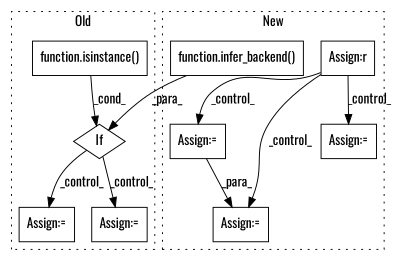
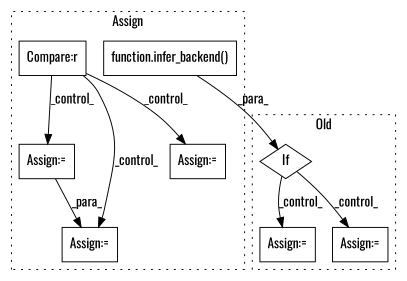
cluster "New": label "New" -> "Assign"
node "function.isinstance()": removed
node "Assign:r": label "Assign:r" -> "Compare:r"
